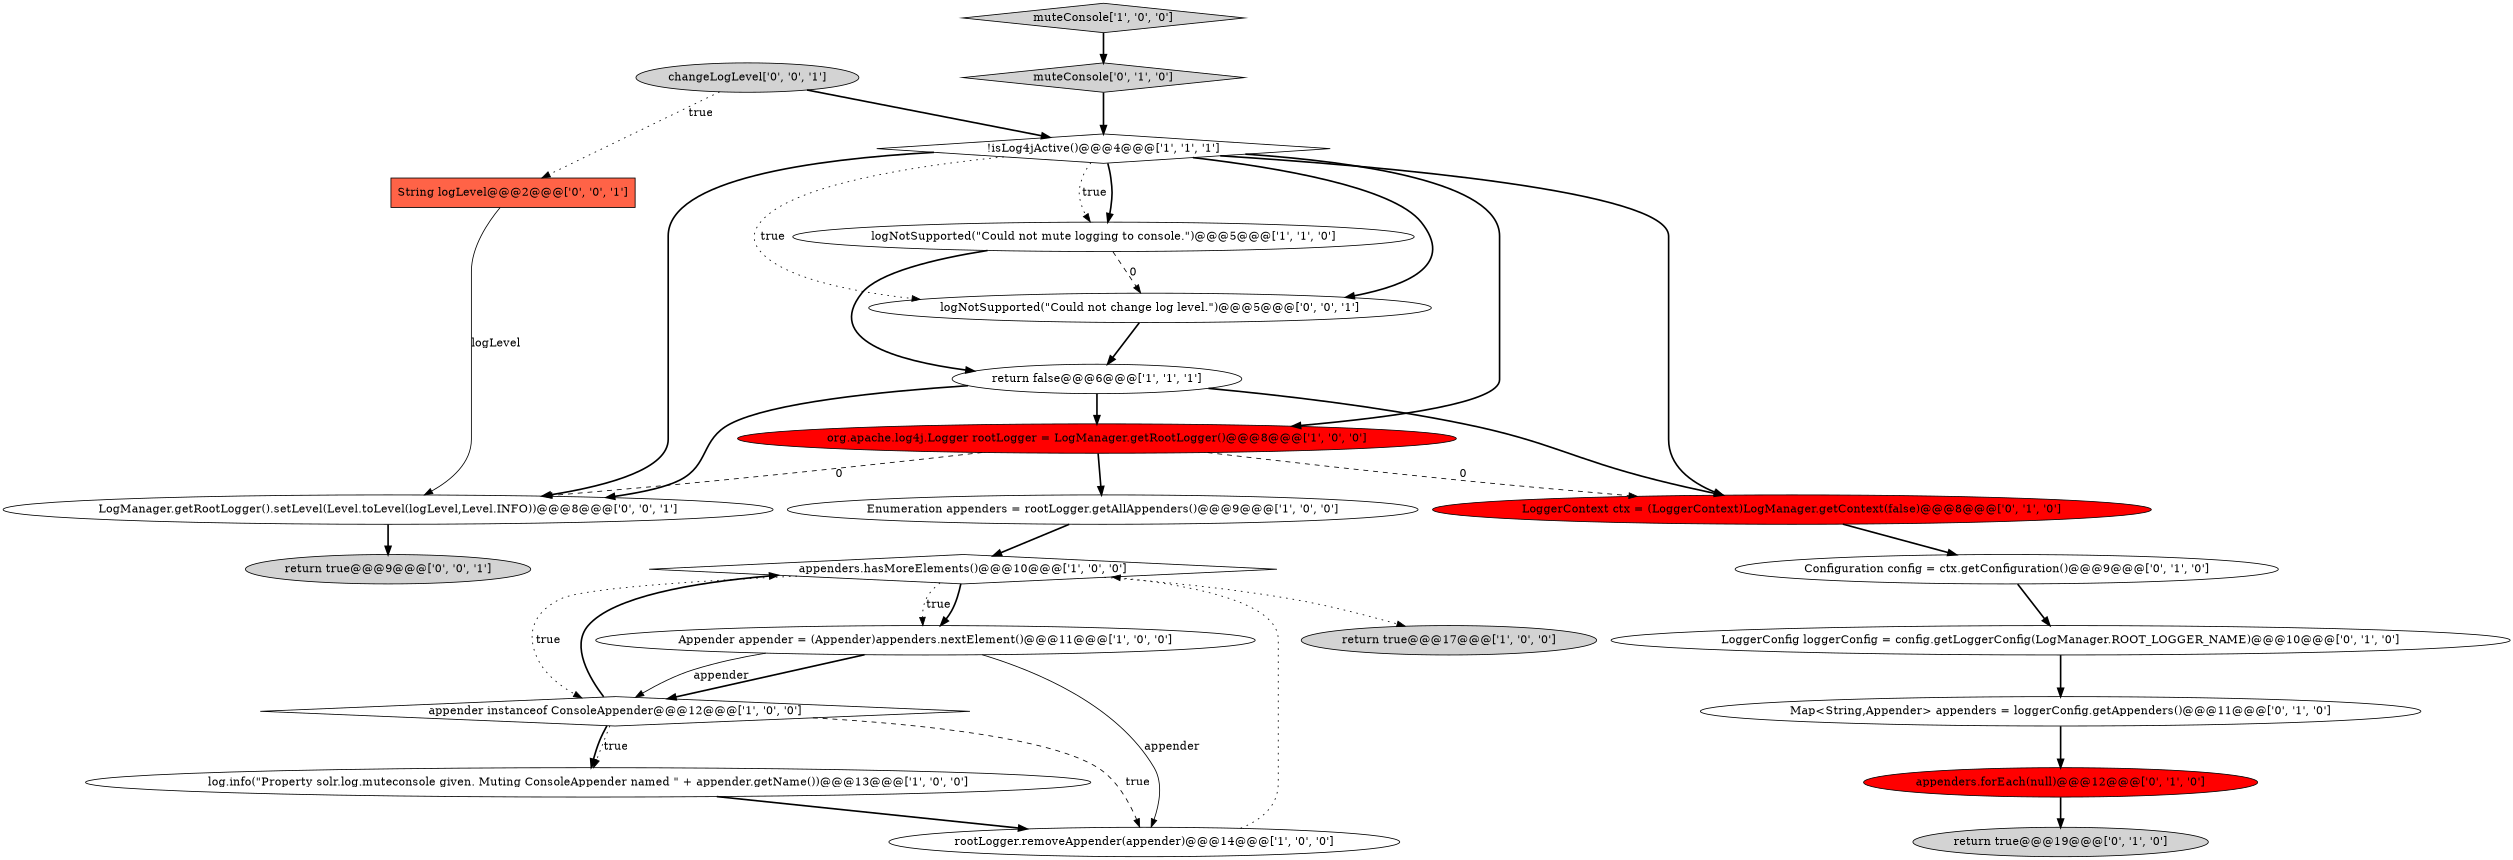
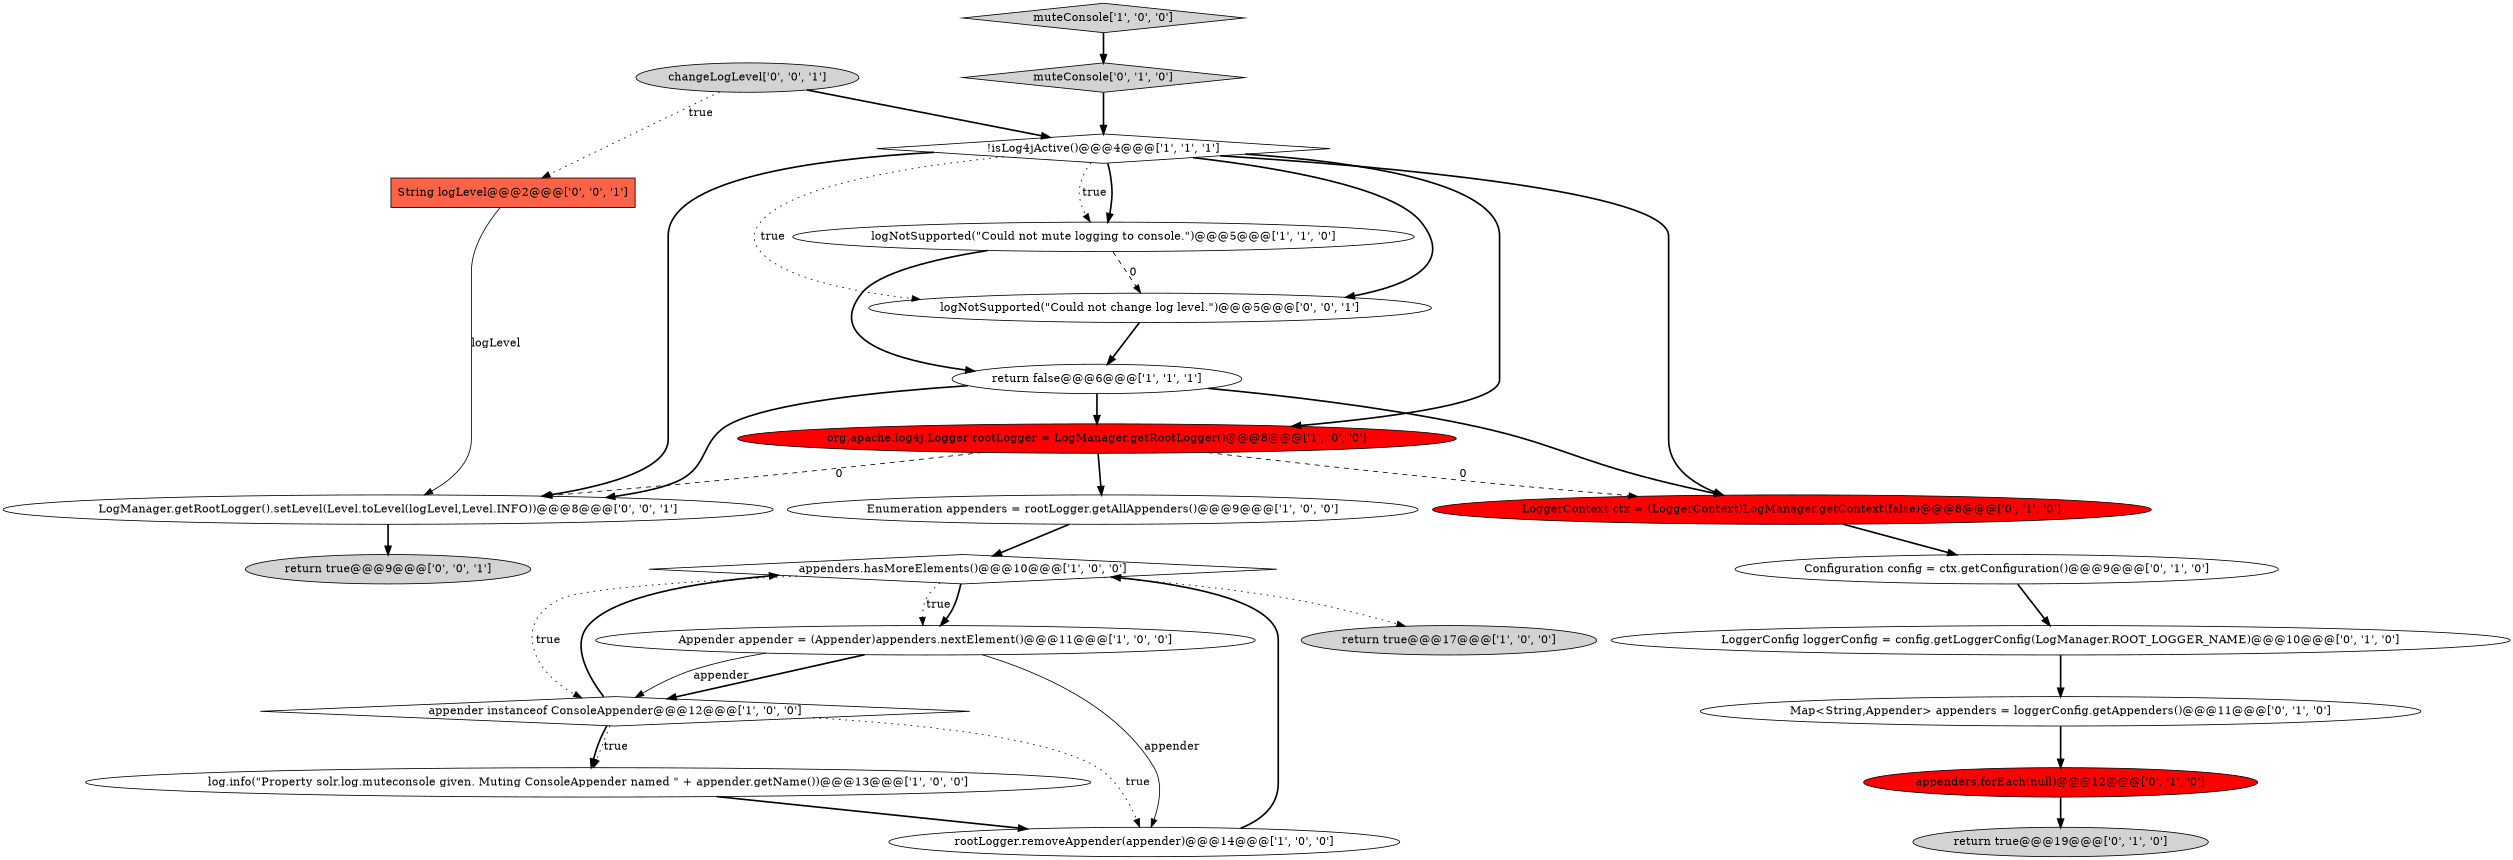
edge "rootLogger.removeAppender(appender)@@@14@@@['1', '0', '0']" -> "appenders.hasMoreElements()@@@10@@@['1', '0', '0']": style dotted -> bold
edge "appender instanceof ConsoleAppender@@@12@@@['1', '0', '0']" -> "rootLogger.removeAppender(appender)@@@14@@@['1', '0', '0']": style dashed -> dotted
